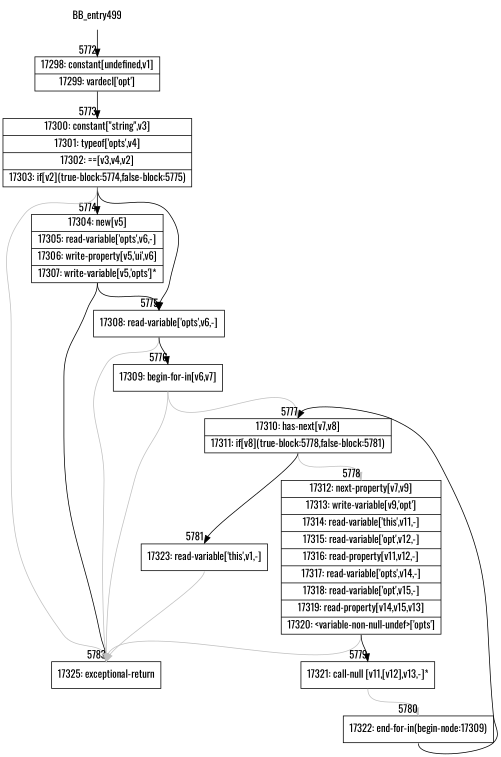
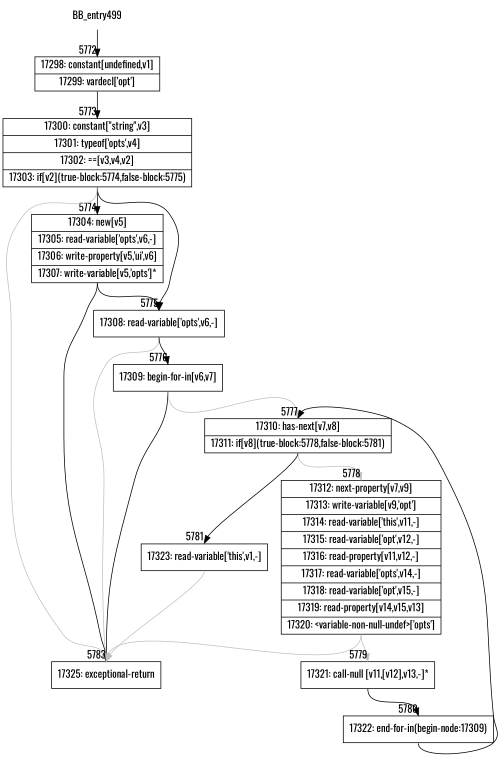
edge "17309: begin-for-in[v6,v7]" -> "17325: exceptional-return": color gray -> black
edge "17312: next-property[v7,v9]" -> "17321: call-null [v11,[v12],v13,-]*": color black -> gray
edge "17321: call-null [v11,[v12],v13,-]*" -> "17322: end-for-in(begin-node:17309)": color gray -> black
